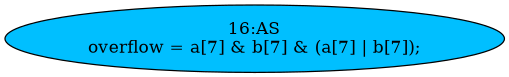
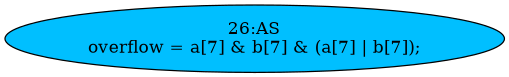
node "16:AS overflow = a[7] & b[7] & (a[7] | b[7]);": label "16:AS overflow = a[7] & b[7] & (a[7] | b[7]);" -> "26:AS overflow = a[7] & b[7] & (a[7] | b[7]);"
